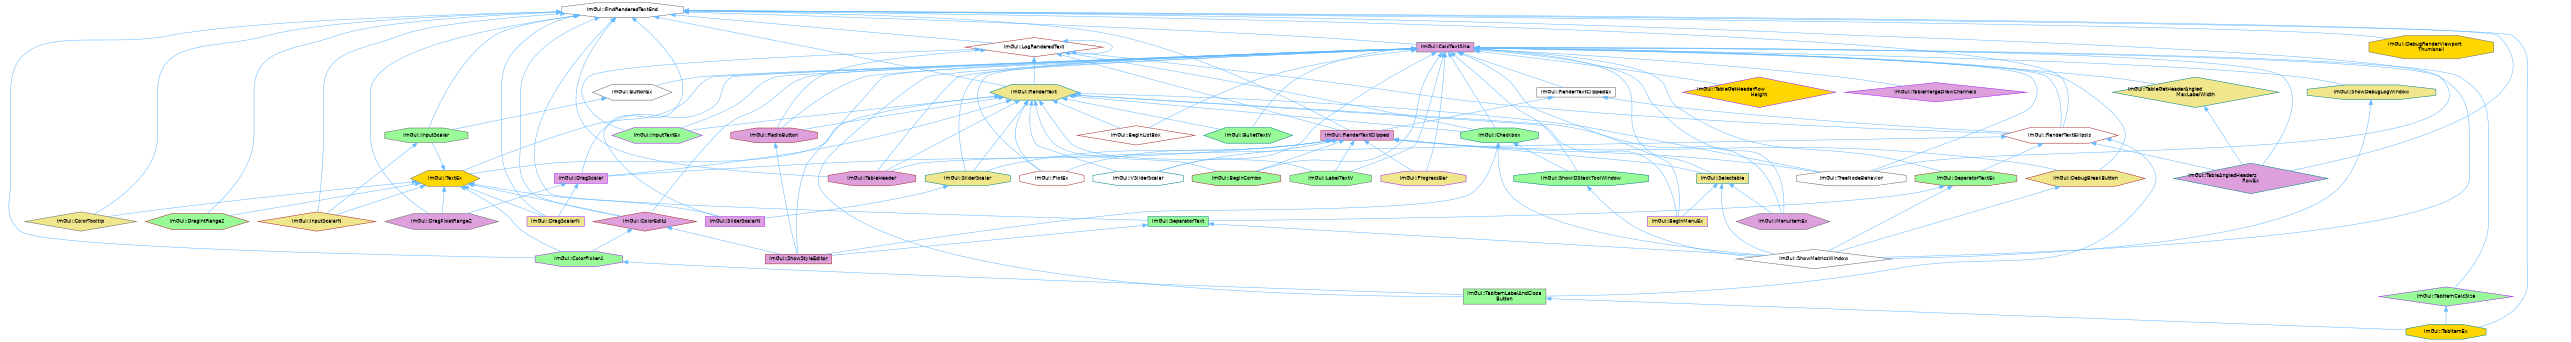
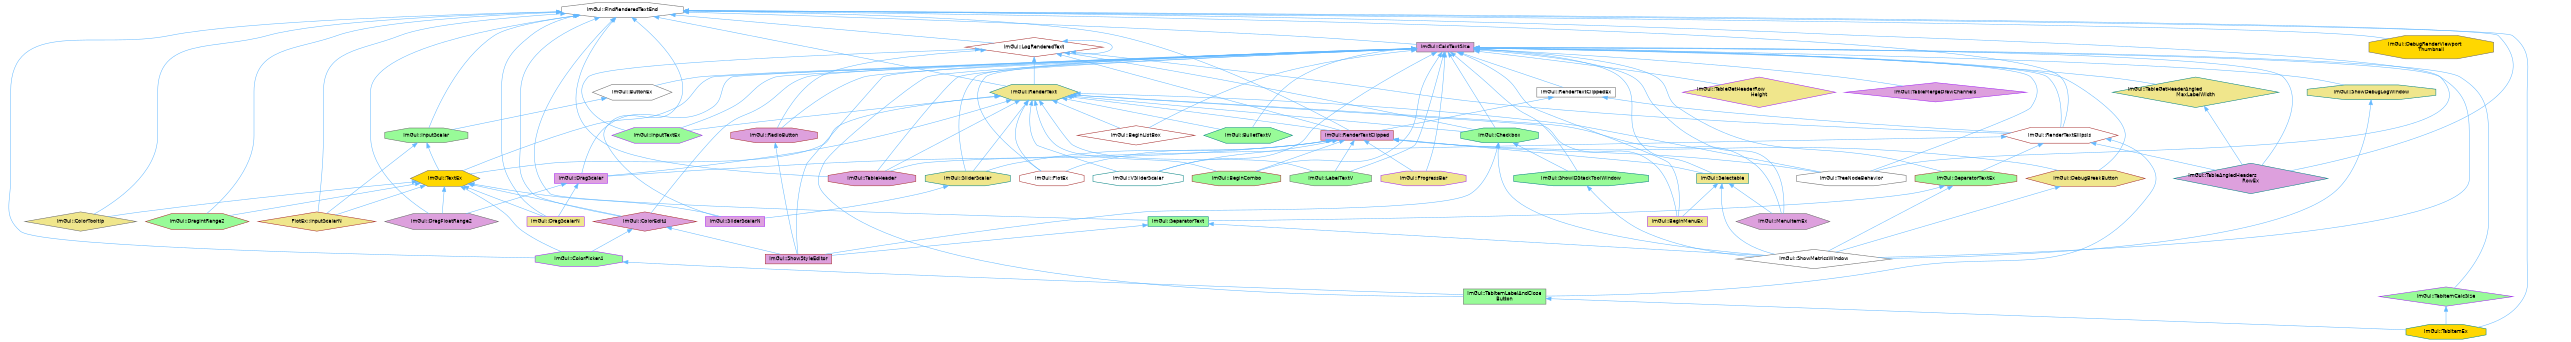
node "ImGui::TableGetHeaderRow Height": fillcolor gold -> khaki
edge "ImGui::RadioButton" -> "ImGui::RenderText": now "ImGui::RenderTextClipped" -> "ImGui::RenderText"
edge "ImGui::InputScalar" -> "ImGui::TextEx": reversed
node "ImGui::InputScalarN": label "ImGui::InputScalarN" -> "PlotEx::InputScalarN"
